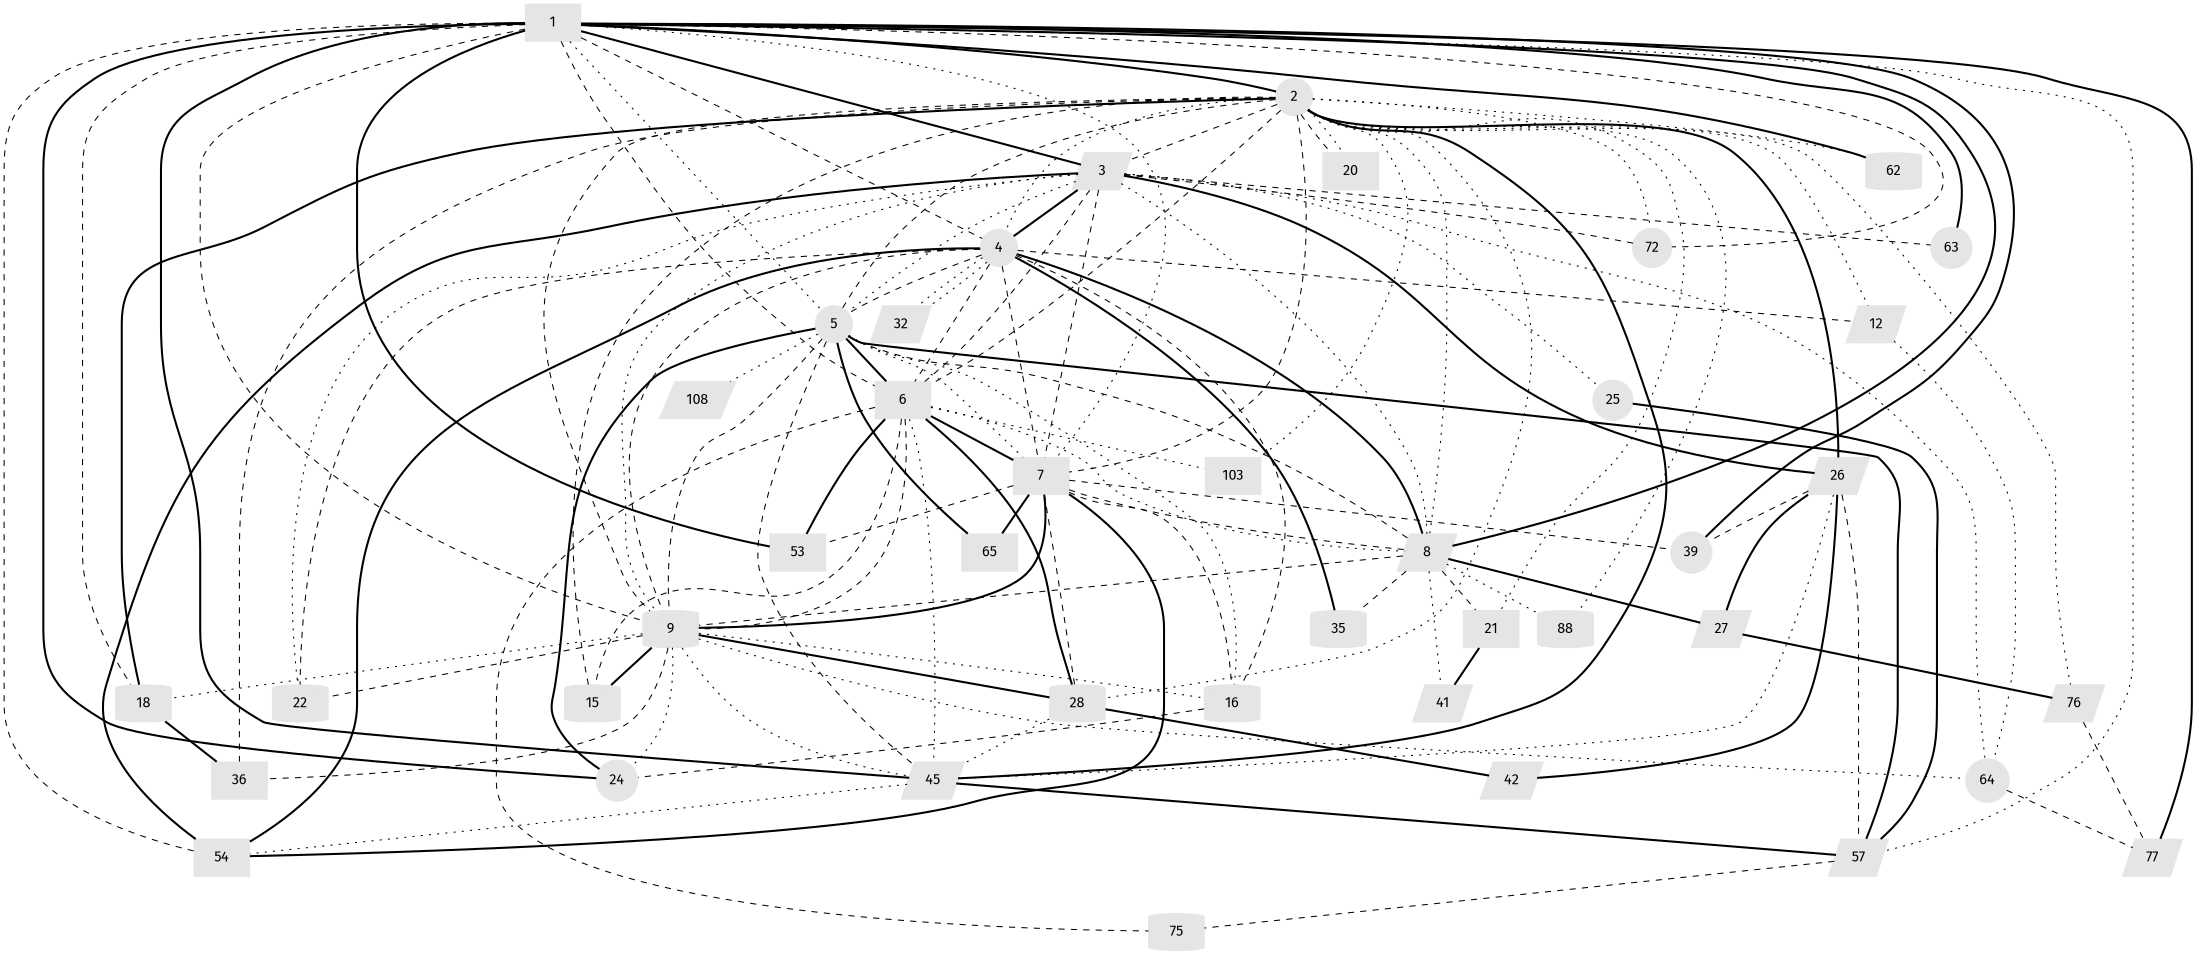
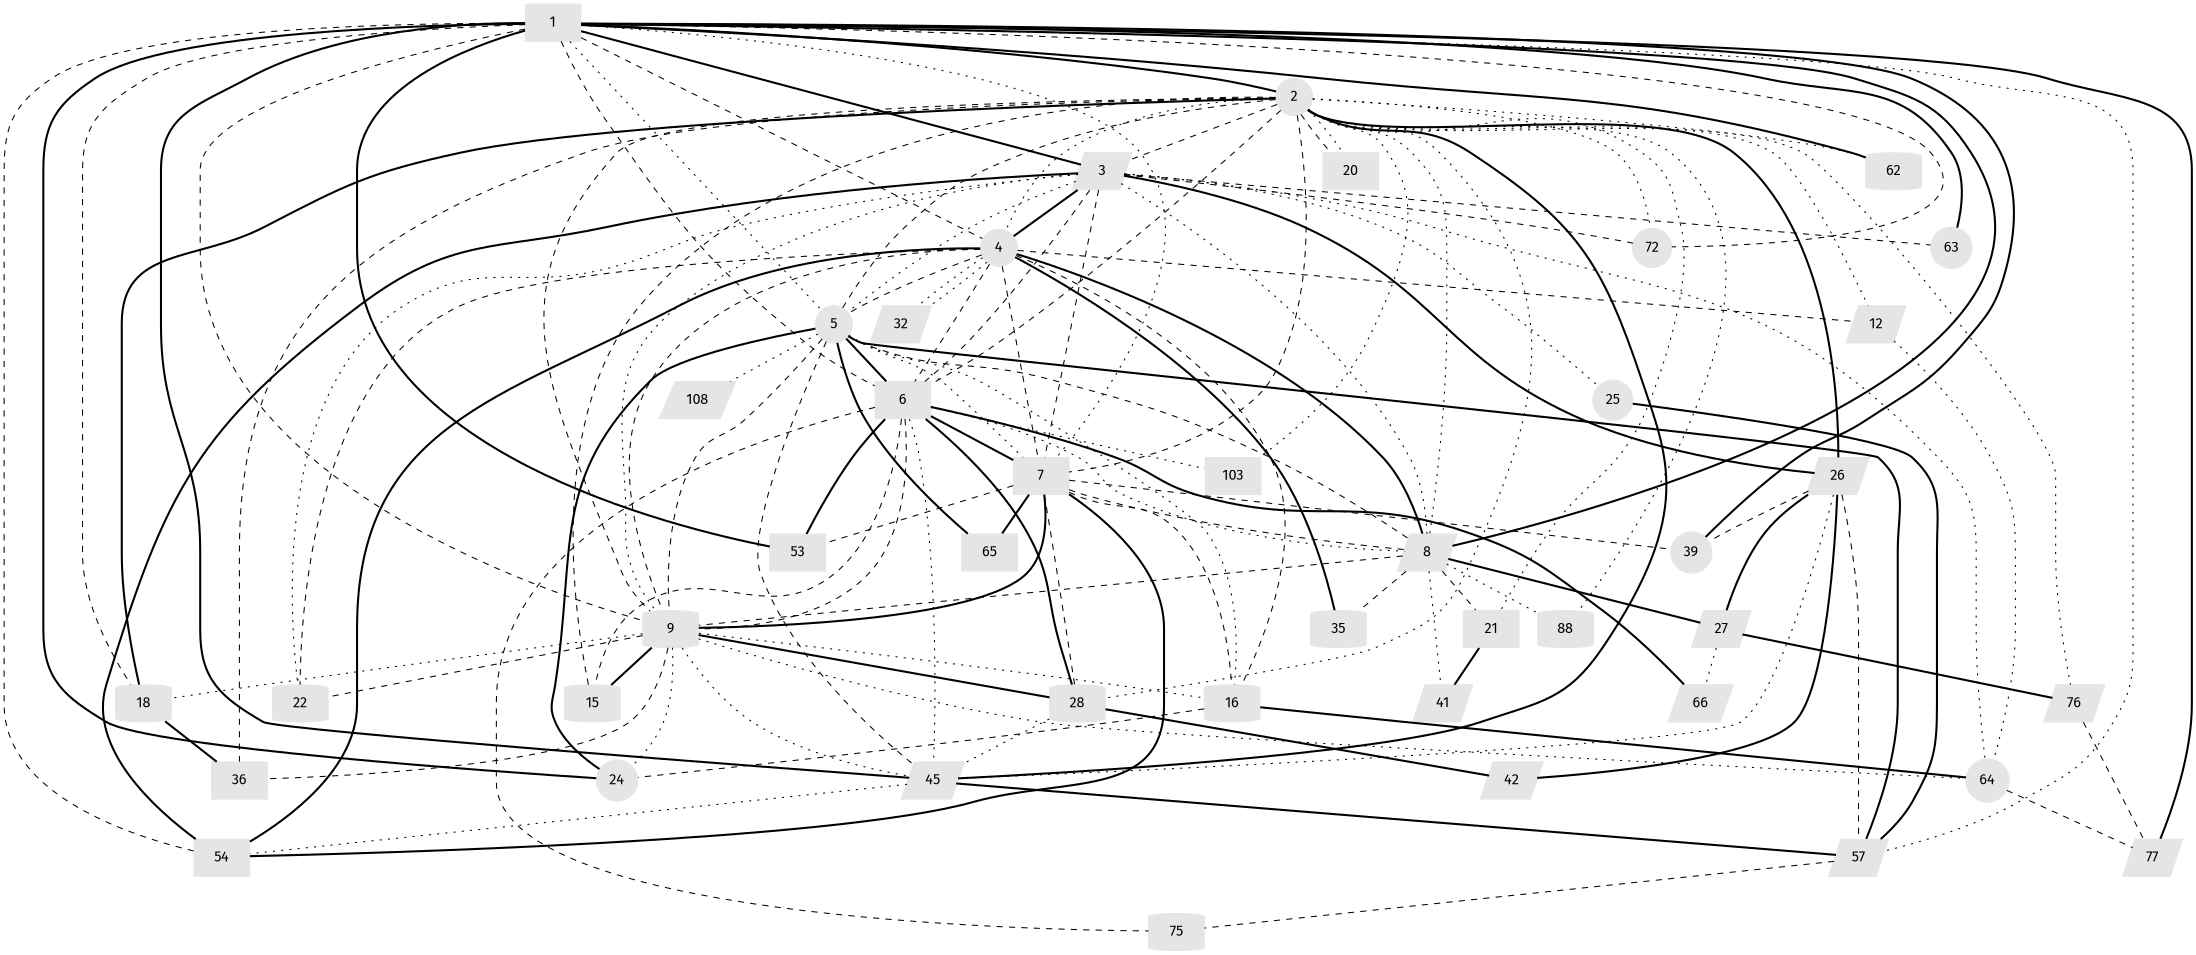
node "66": added
edge "16" -- "64": added
